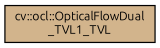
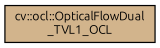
node "cv::ocl::OpticalFlowDual _TVL1_TVL": label "cv::ocl::OpticalFlowDual _TVL1_TVL" -> "cv::ocl::OpticalFlowDual _TVL1_OCL"
